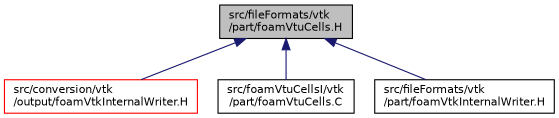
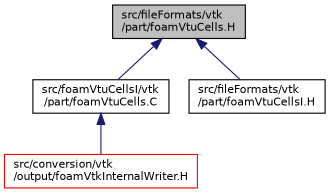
edge "src/conversion/vtk /output/foamVtkInternalWriter.H" -> "src/fileFormats/vtk /part/foamVtuCells.H": now "src/conversion/vtk /output/foamVtkInternalWriter.H" -> "src/foamVtuCellsI/vtk /part/foamVtuCells.C"
node "src/fileFormats/vtk /part/foamVtkInternalWriter.H": label "src/fileFormats/vtk /part/foamVtkInternalWriter.H" -> "src/fileFormats/vtk /part/foamVtuCellsI.H"
